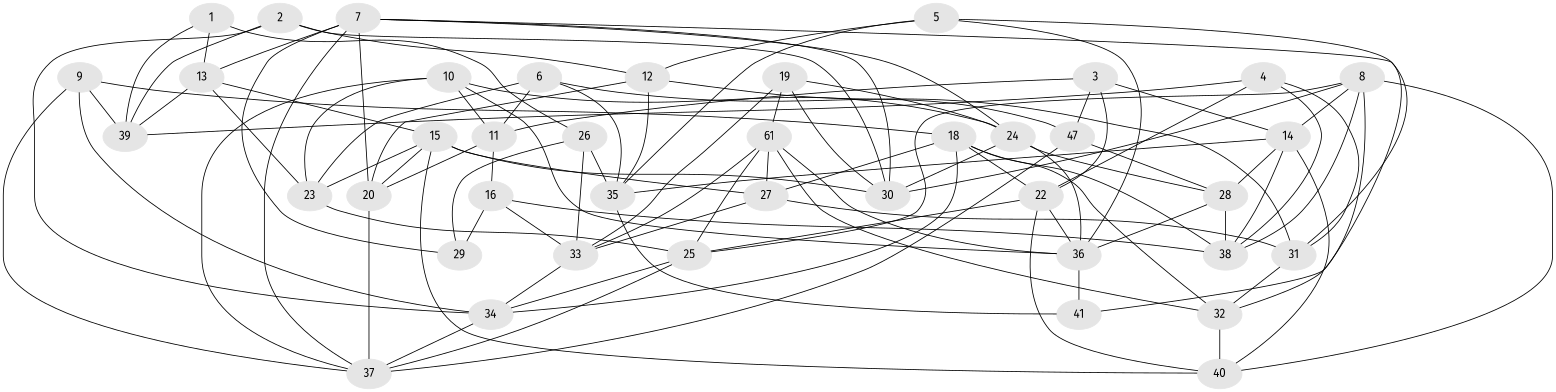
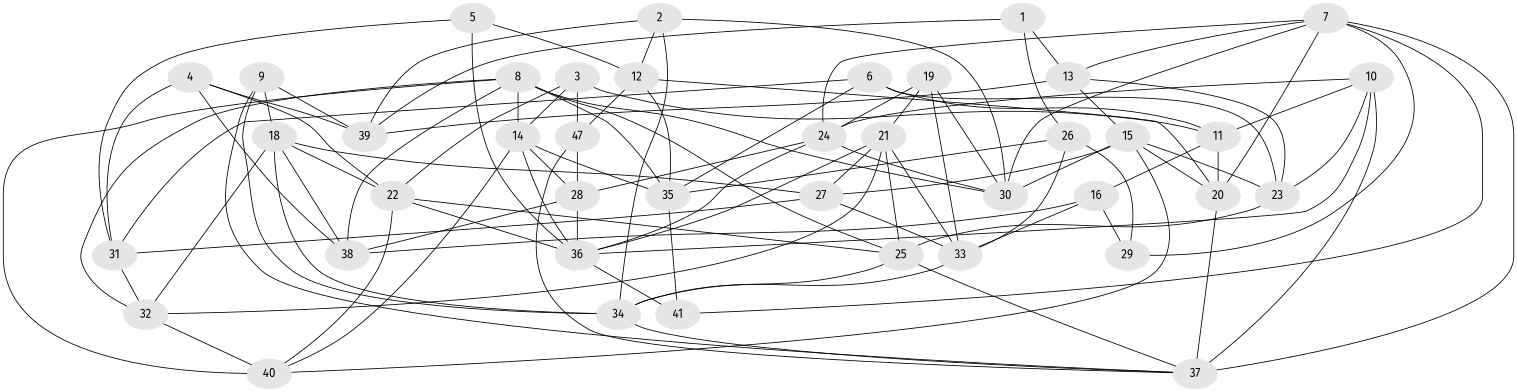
edge "5" -- "35": now "8" -- "35"
node "61": label "61" -> "21"
edge "14" -- "38": now "14" -- "36"
